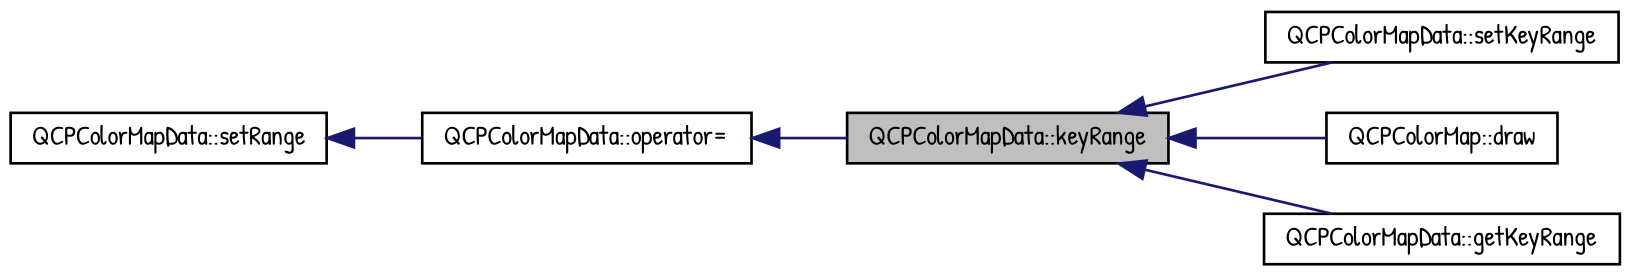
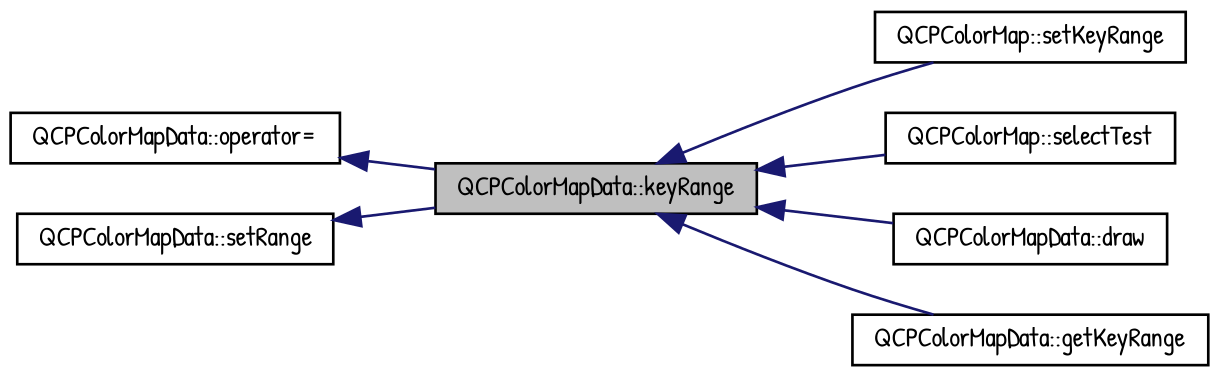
node "QCPColorMapData::setKeyRange": label "QCPColorMapData::setKeyRange" -> "QCPColorMap::setKeyRange"
edge "QCPColorMapData::operator=" -> "QCPColorMapData::setRange": now "QCPColorMapData::keyRange" -> "QCPColorMapData::setRange"
node "QCPColorMap::selectTest": added
node "QCPColorMap::draw": label "QCPColorMap::draw" -> "QCPColorMapData::draw"
